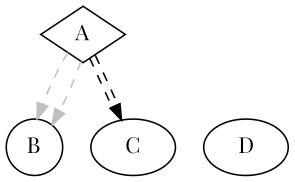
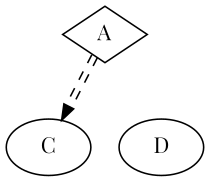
node "B": removed
